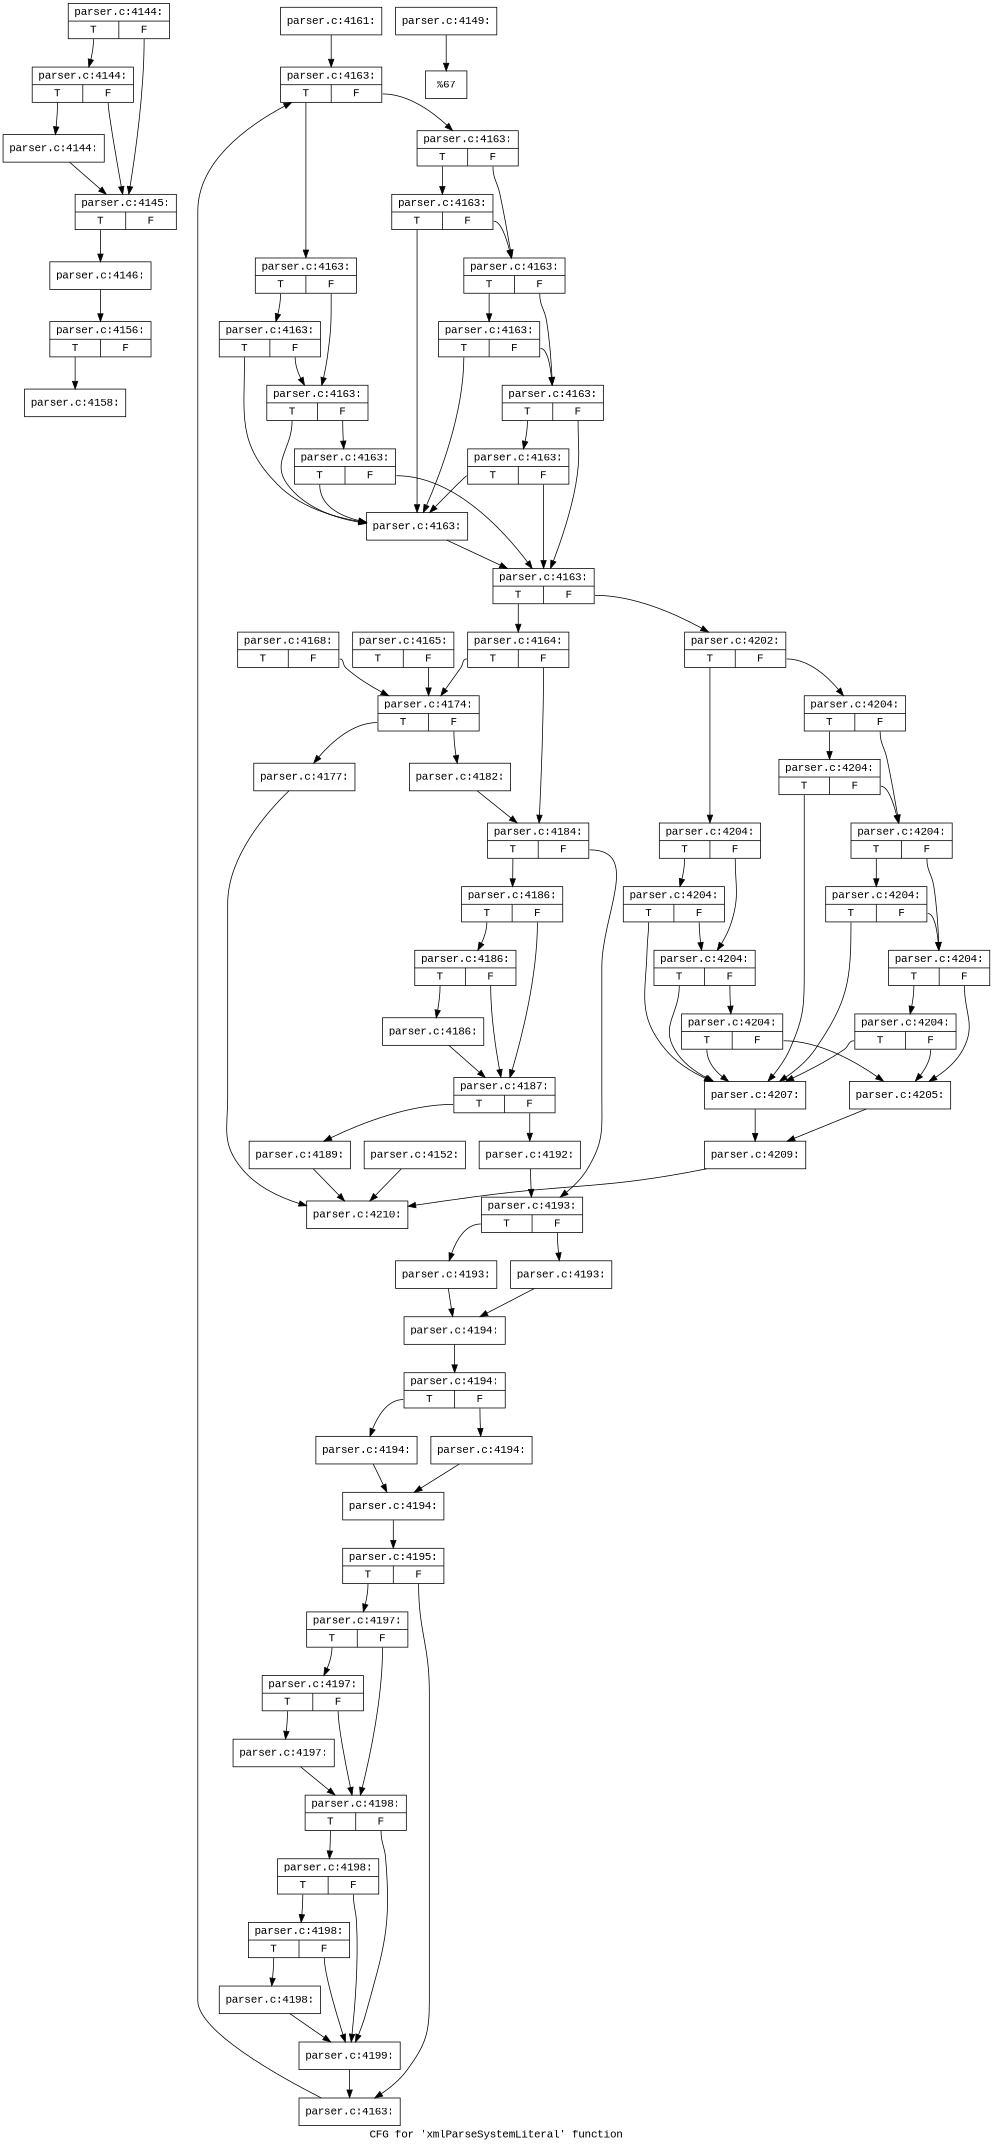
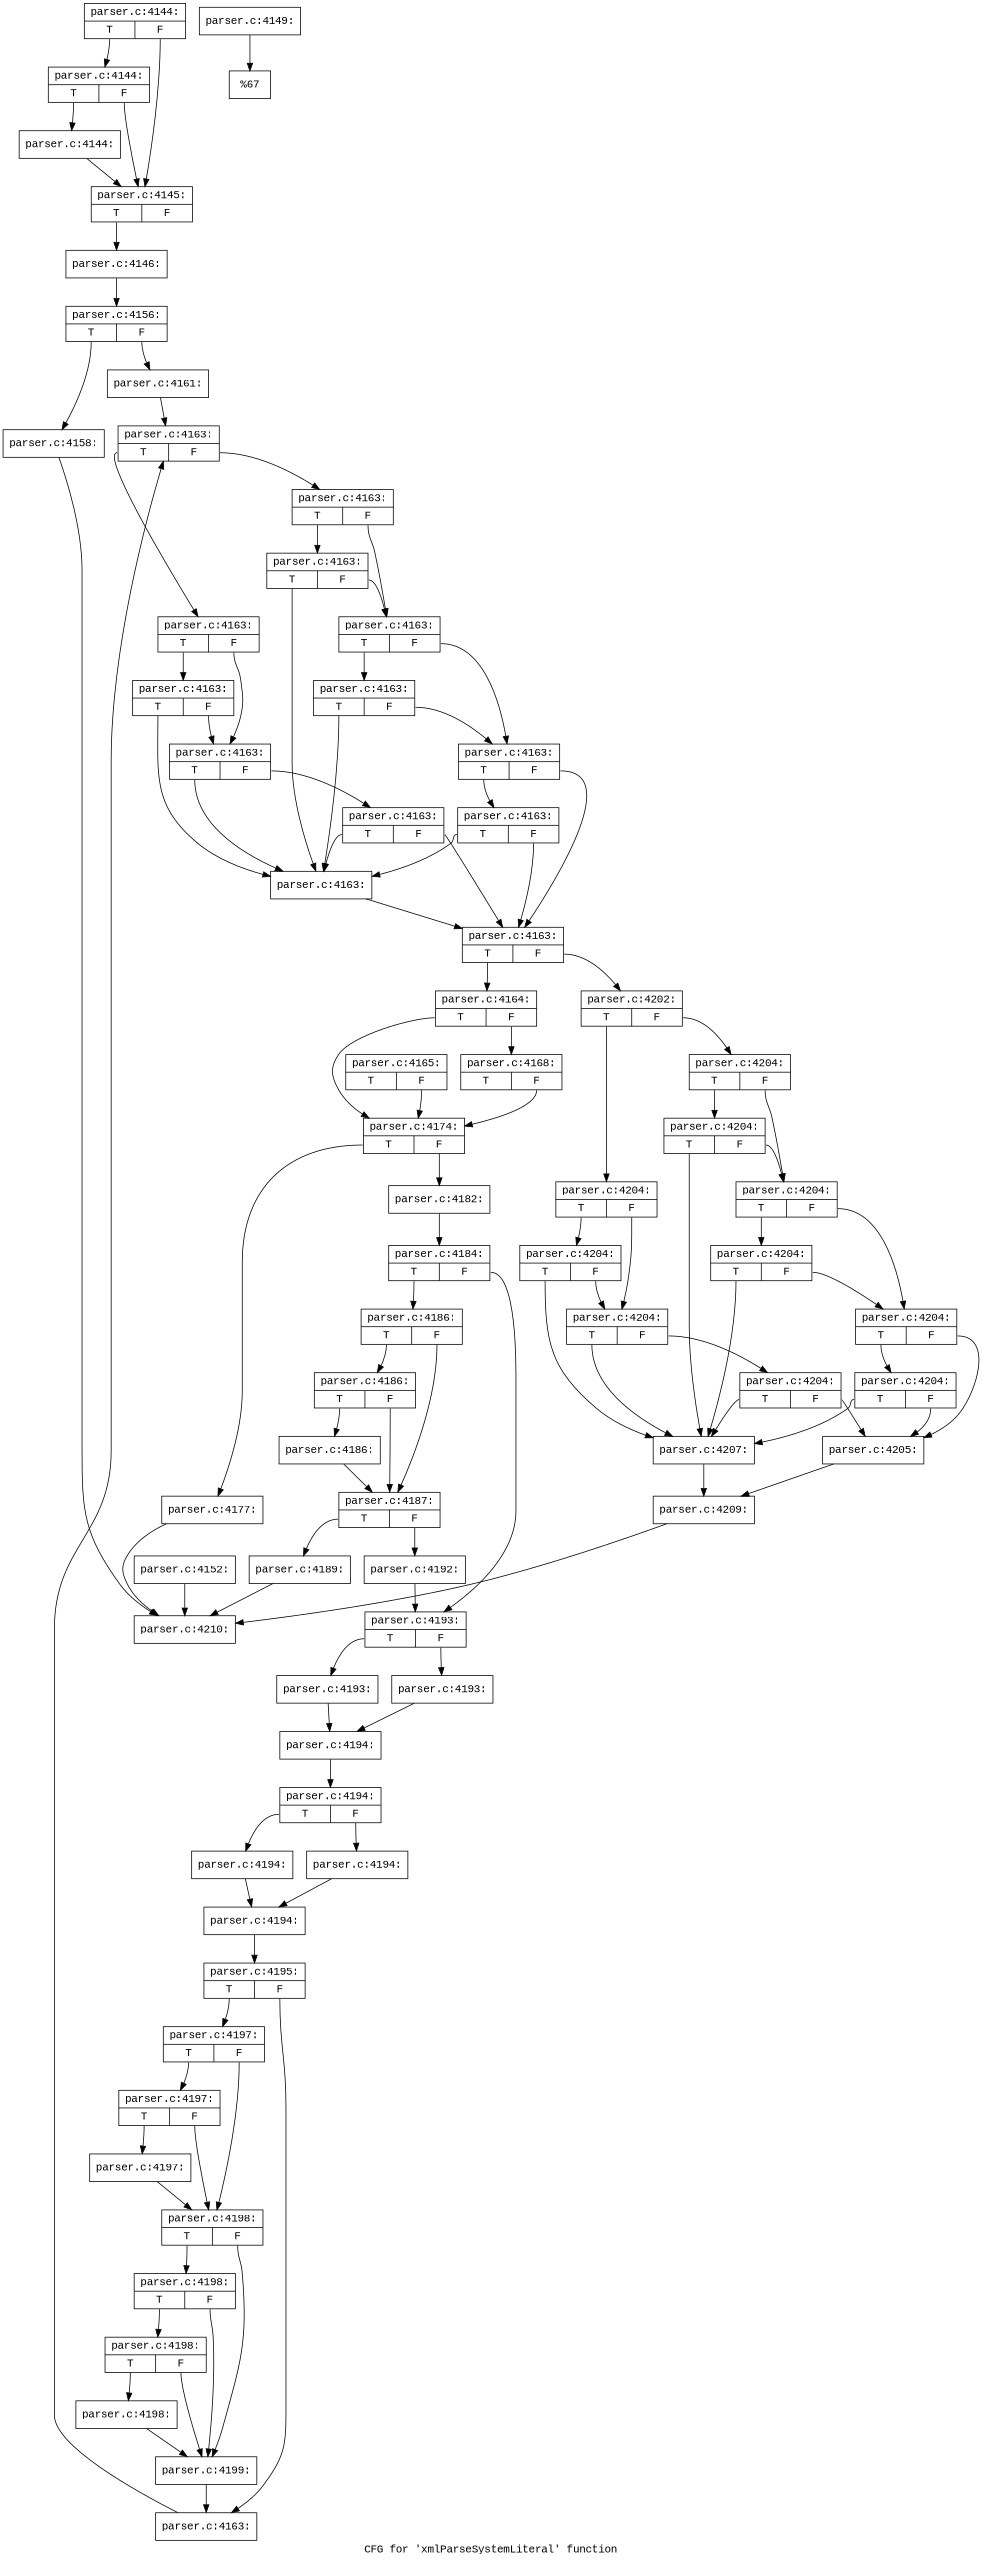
edge "parser.c:4156:" -> "parser.c:4161:": added
edge "parser.c:4164:" -> "parser.c:4184:": now "parser.c:4164:" -> "parser.c:4168:"
edge "parser.c:4158:" -> "parser.c:4210:": added
